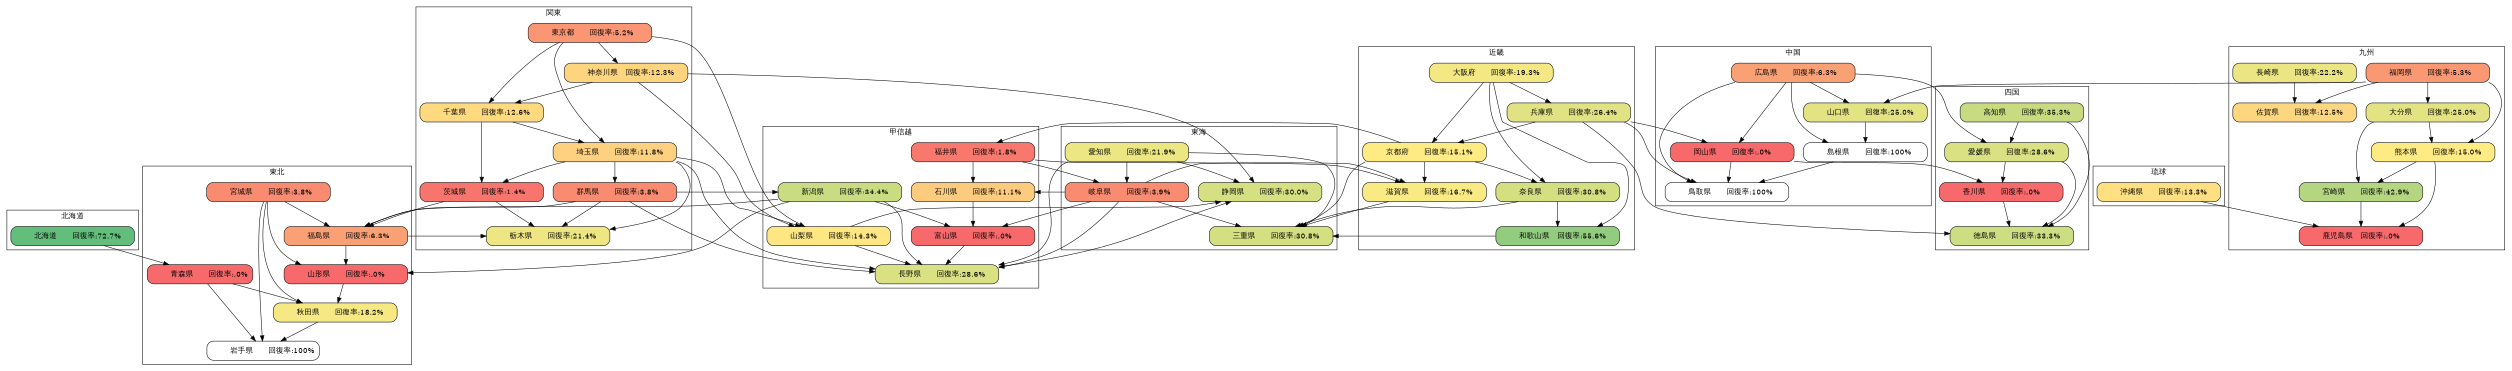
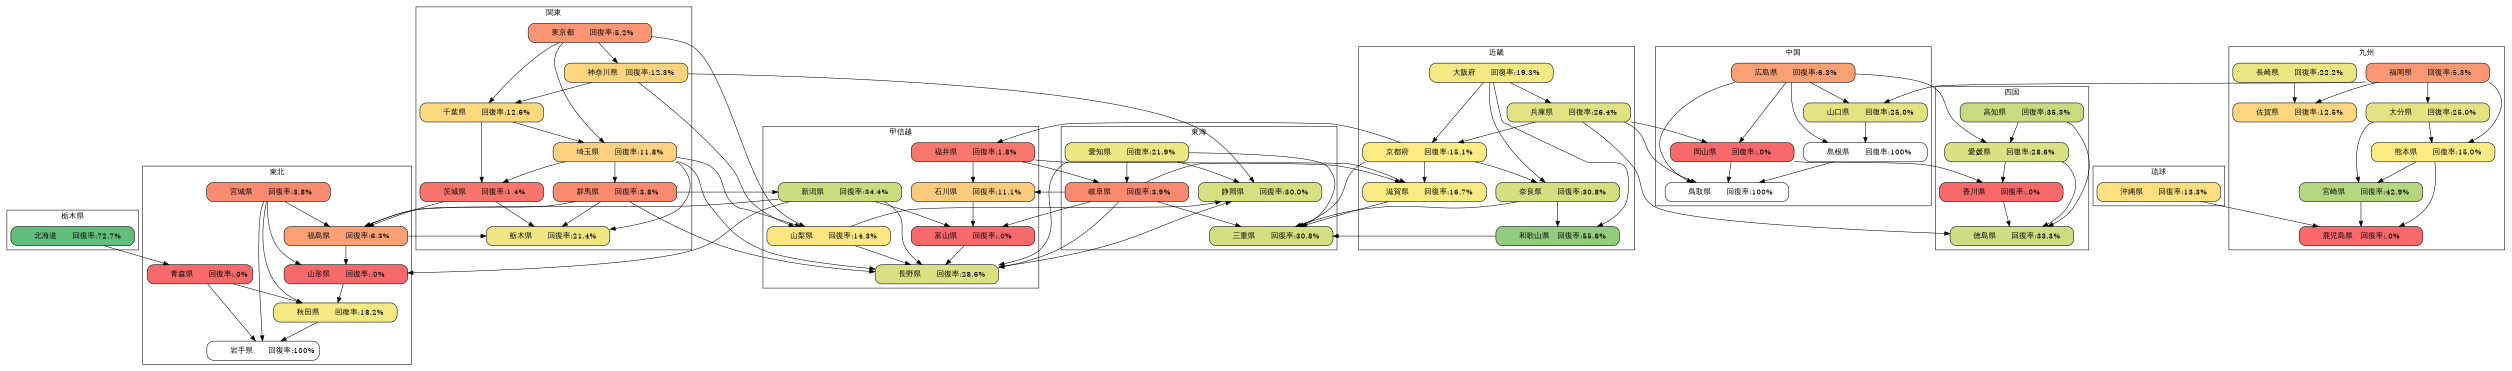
cluster "北海道": label "北海道" -> "栃木県"
